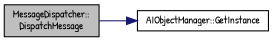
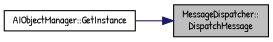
edge "MessageDispatcher:: DispatchMessage" -> "AIObjectManager::GetInstance": reversed
